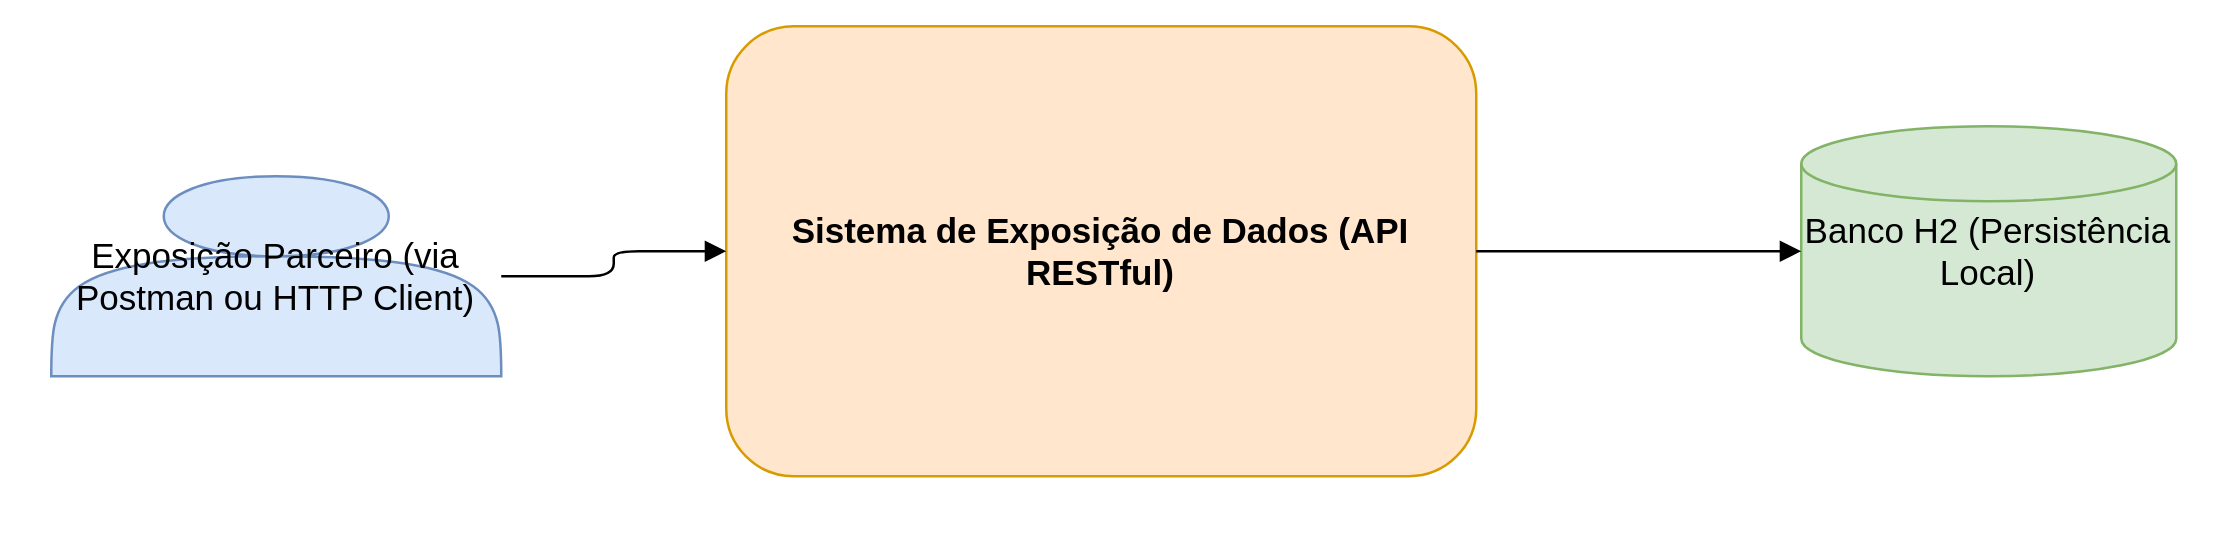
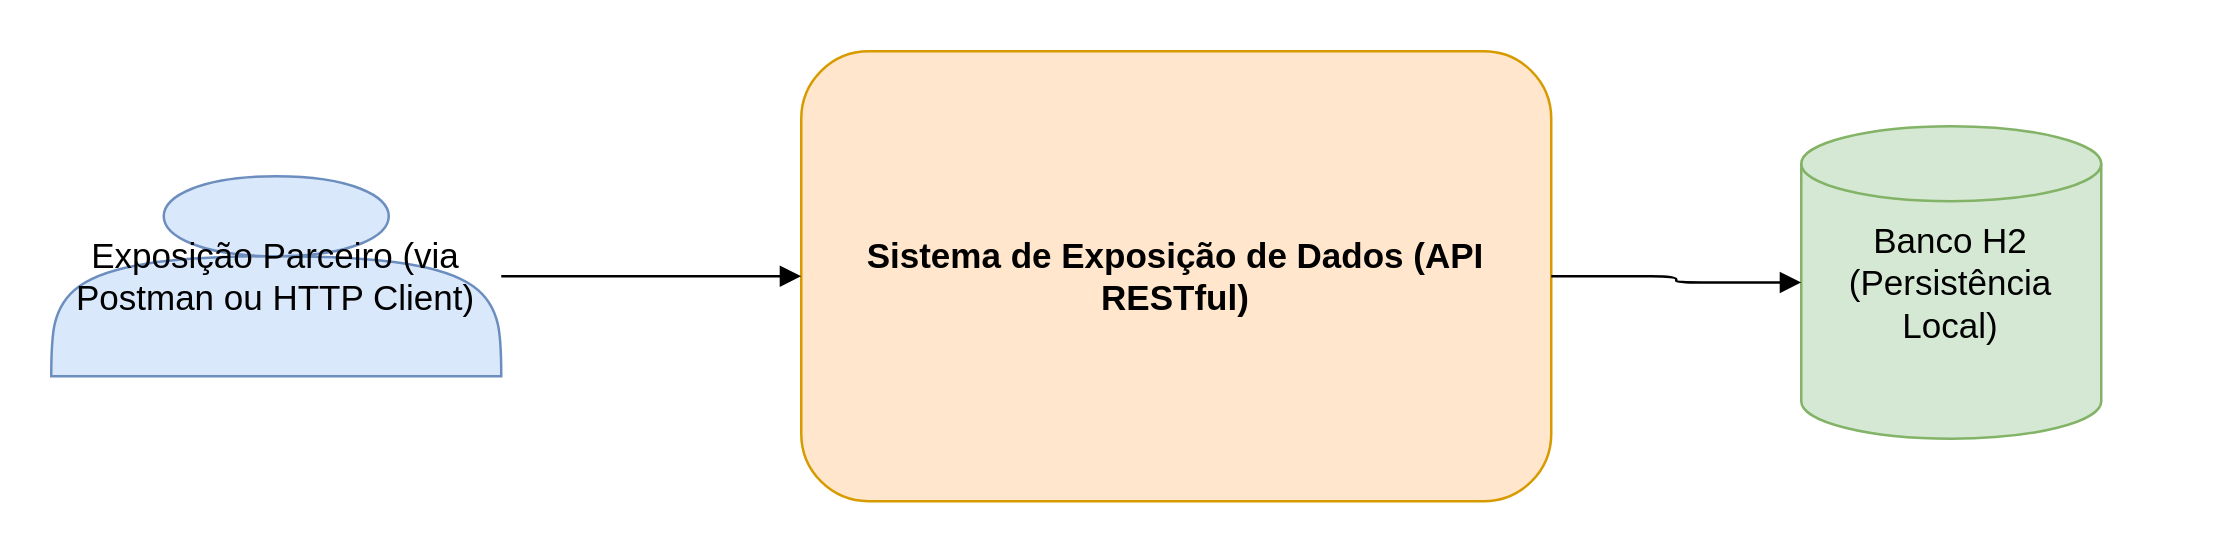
node "Sistema de Exposição de Dados (API RESTful)": moved (1101, 251) -> (1176, 276)
node "Banco H2 (Persistência Local)": size 375x250 -> 300x313
